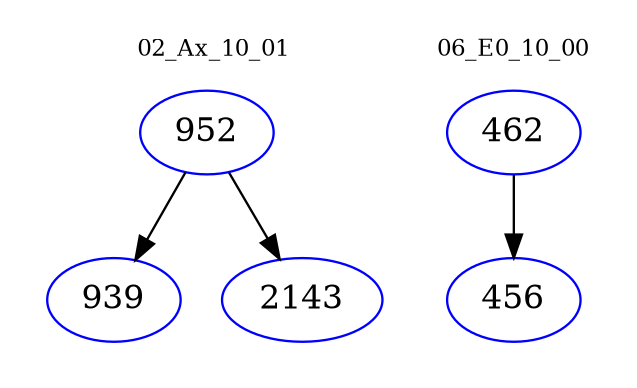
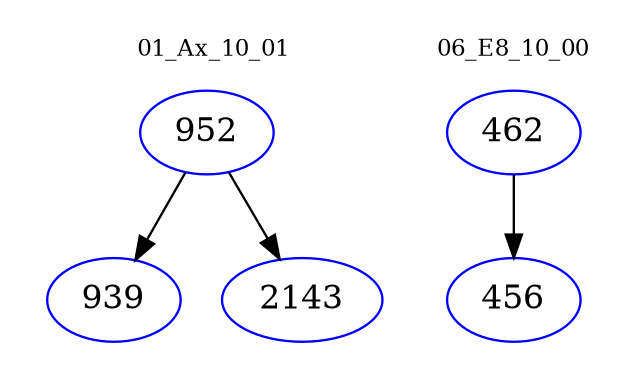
cluster "02_Ax_10_01": label "02_Ax_10_01" -> "01_Ax_10_01"
cluster "06_E0_10_00": label "06_E0_10_00" -> "06_E8_10_00"
